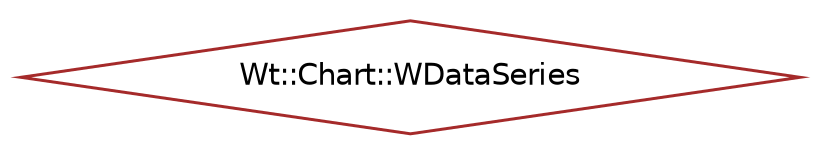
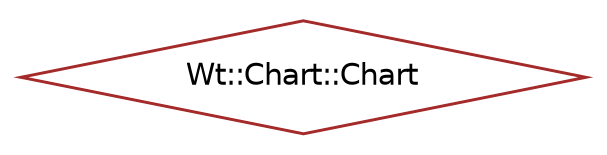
node "Wt::Chart::WDataSeries": label "Wt::Chart::WDataSeries" -> "Wt::Chart::Chart"
